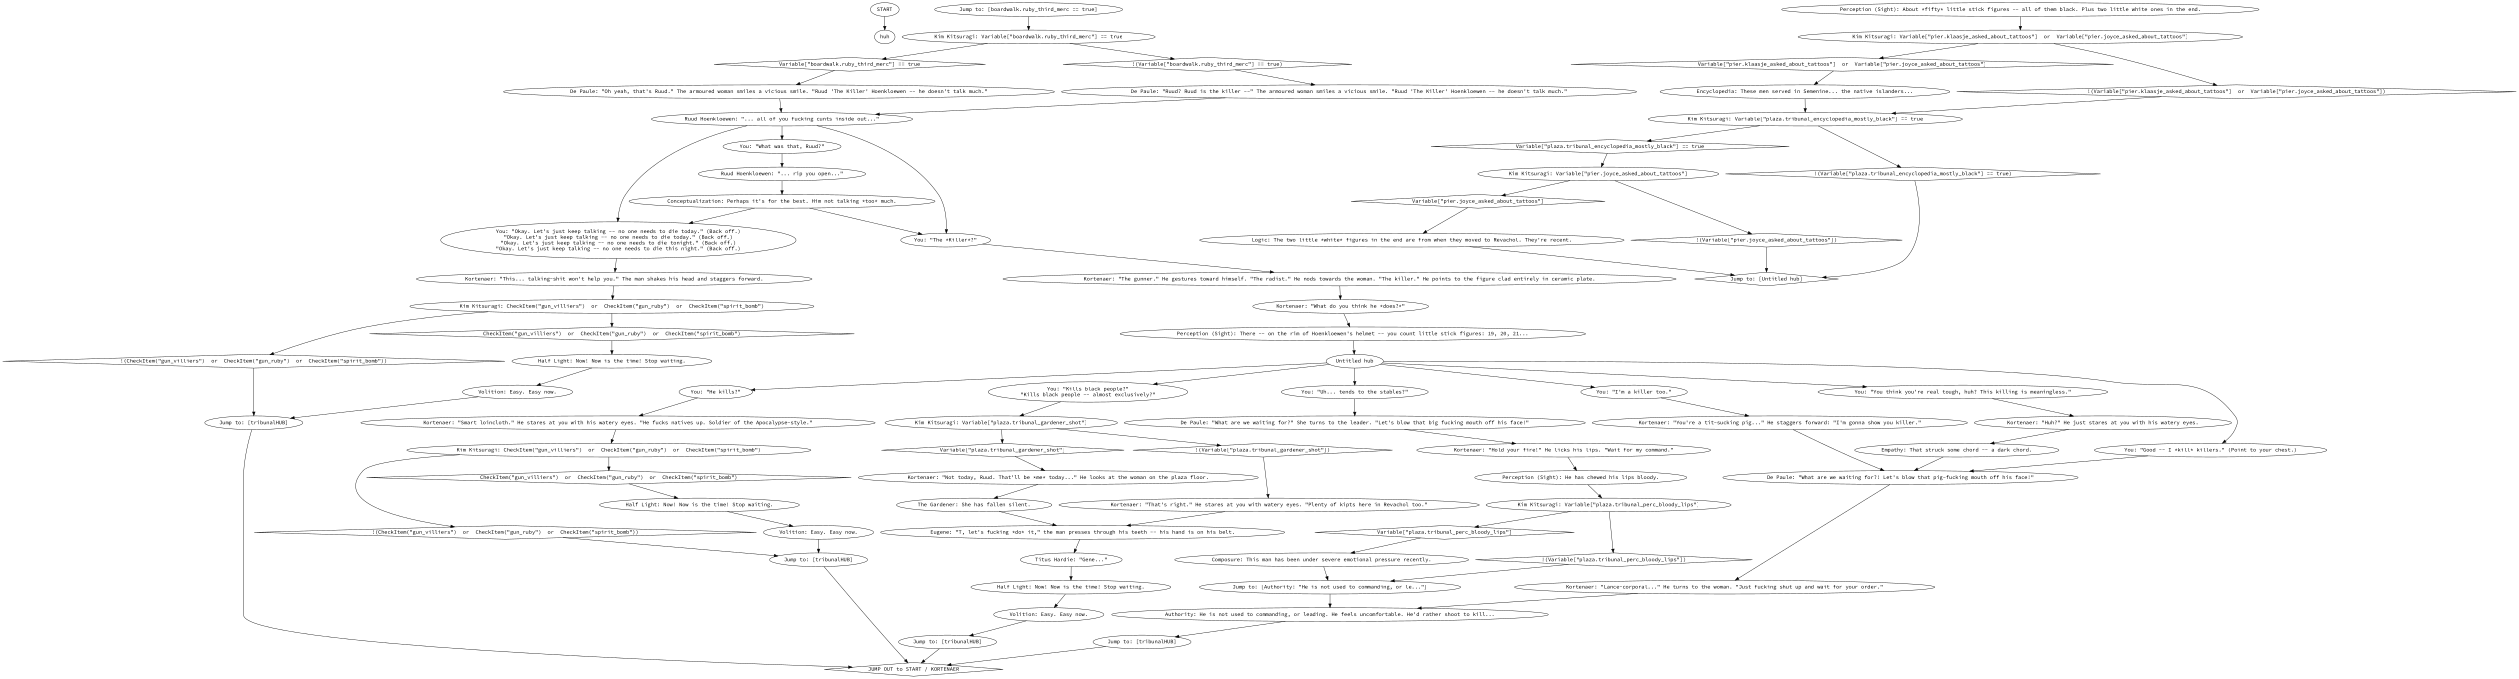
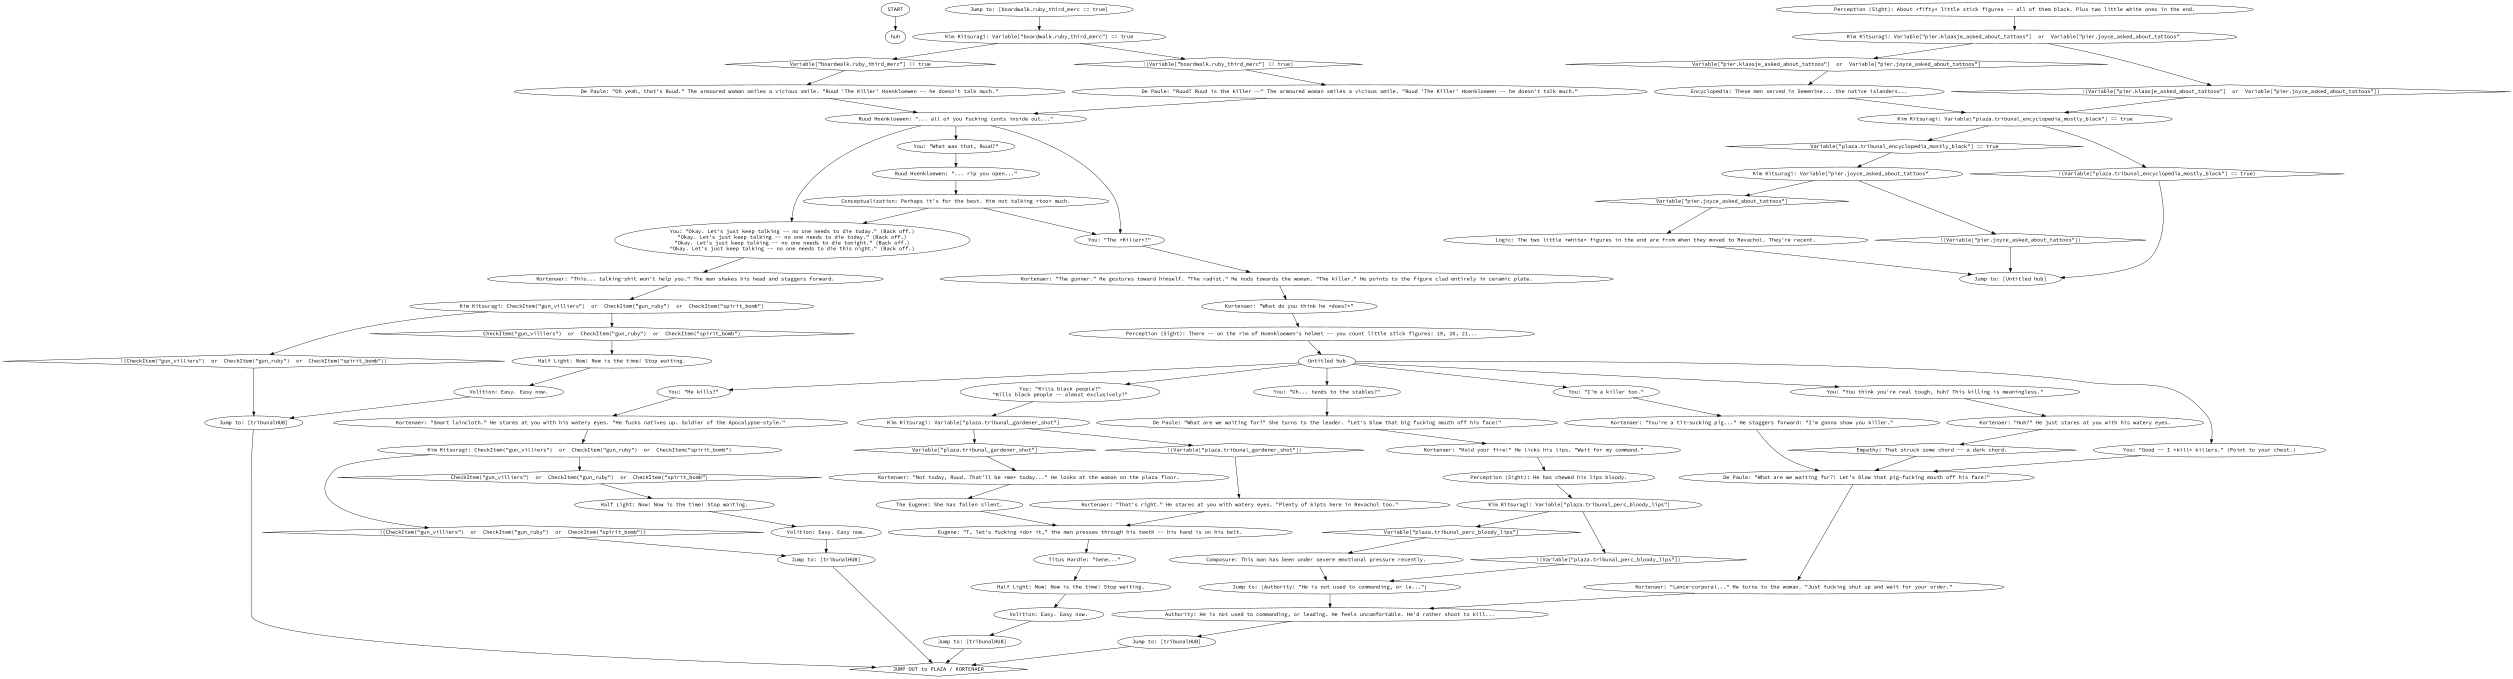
node "Jump to: [Untitled hub]": shape diamond -> ellipse
node "Empathy: That struck some chord -- a dark chord.": shape ellipse -> diamond
node "The Gardener: She has fallen silent.": label "The Gardener: She has fallen silent." -> "The Eugene: She has fallen silent."
node "JUMP OUT to START / KORTENAER": label "JUMP OUT to START / KORTENAER" -> "JUMP OUT to PLAZA / KORTENAER"
